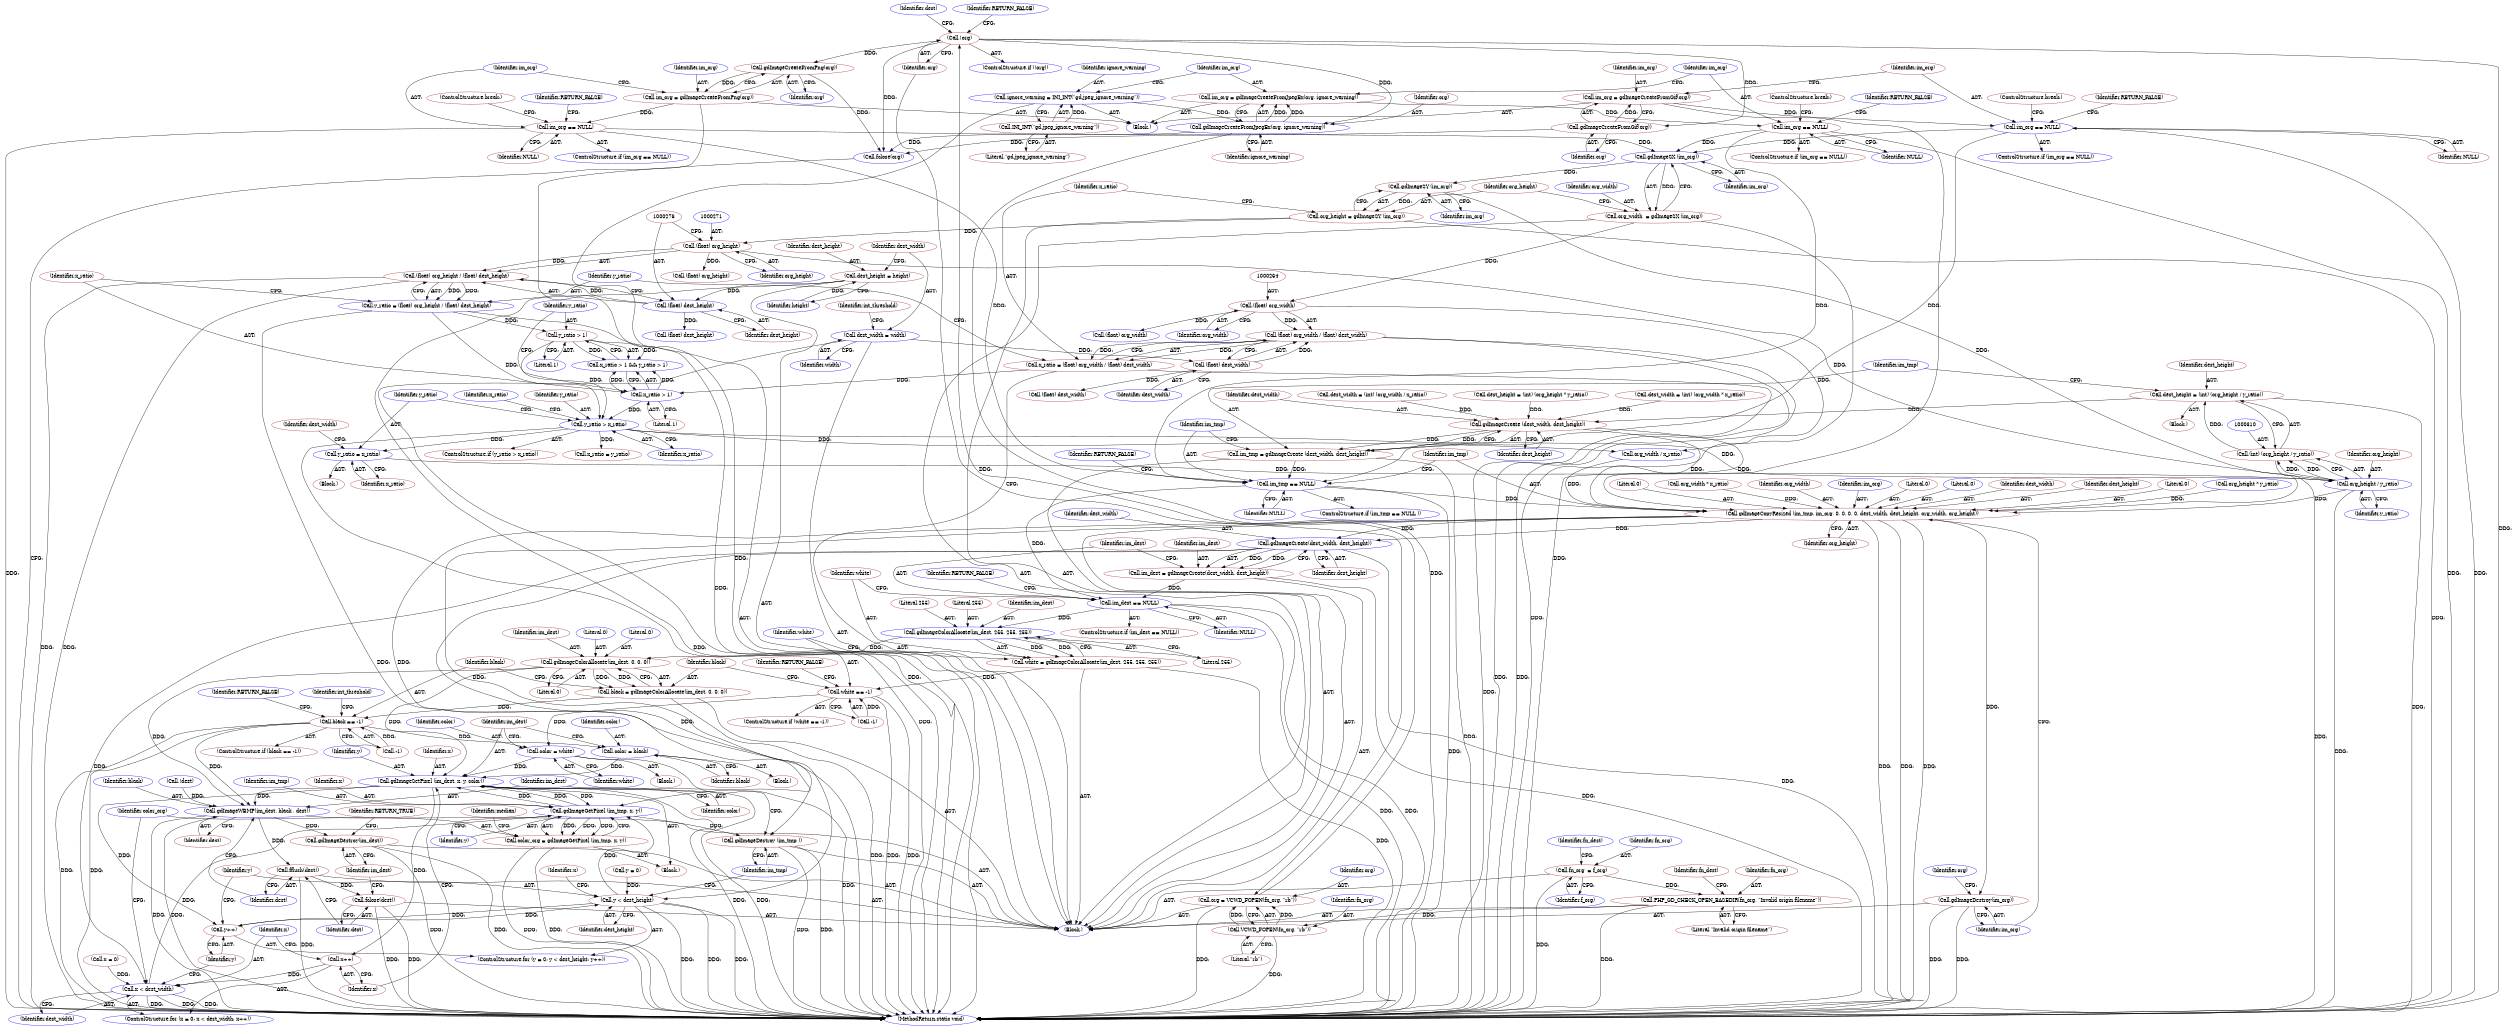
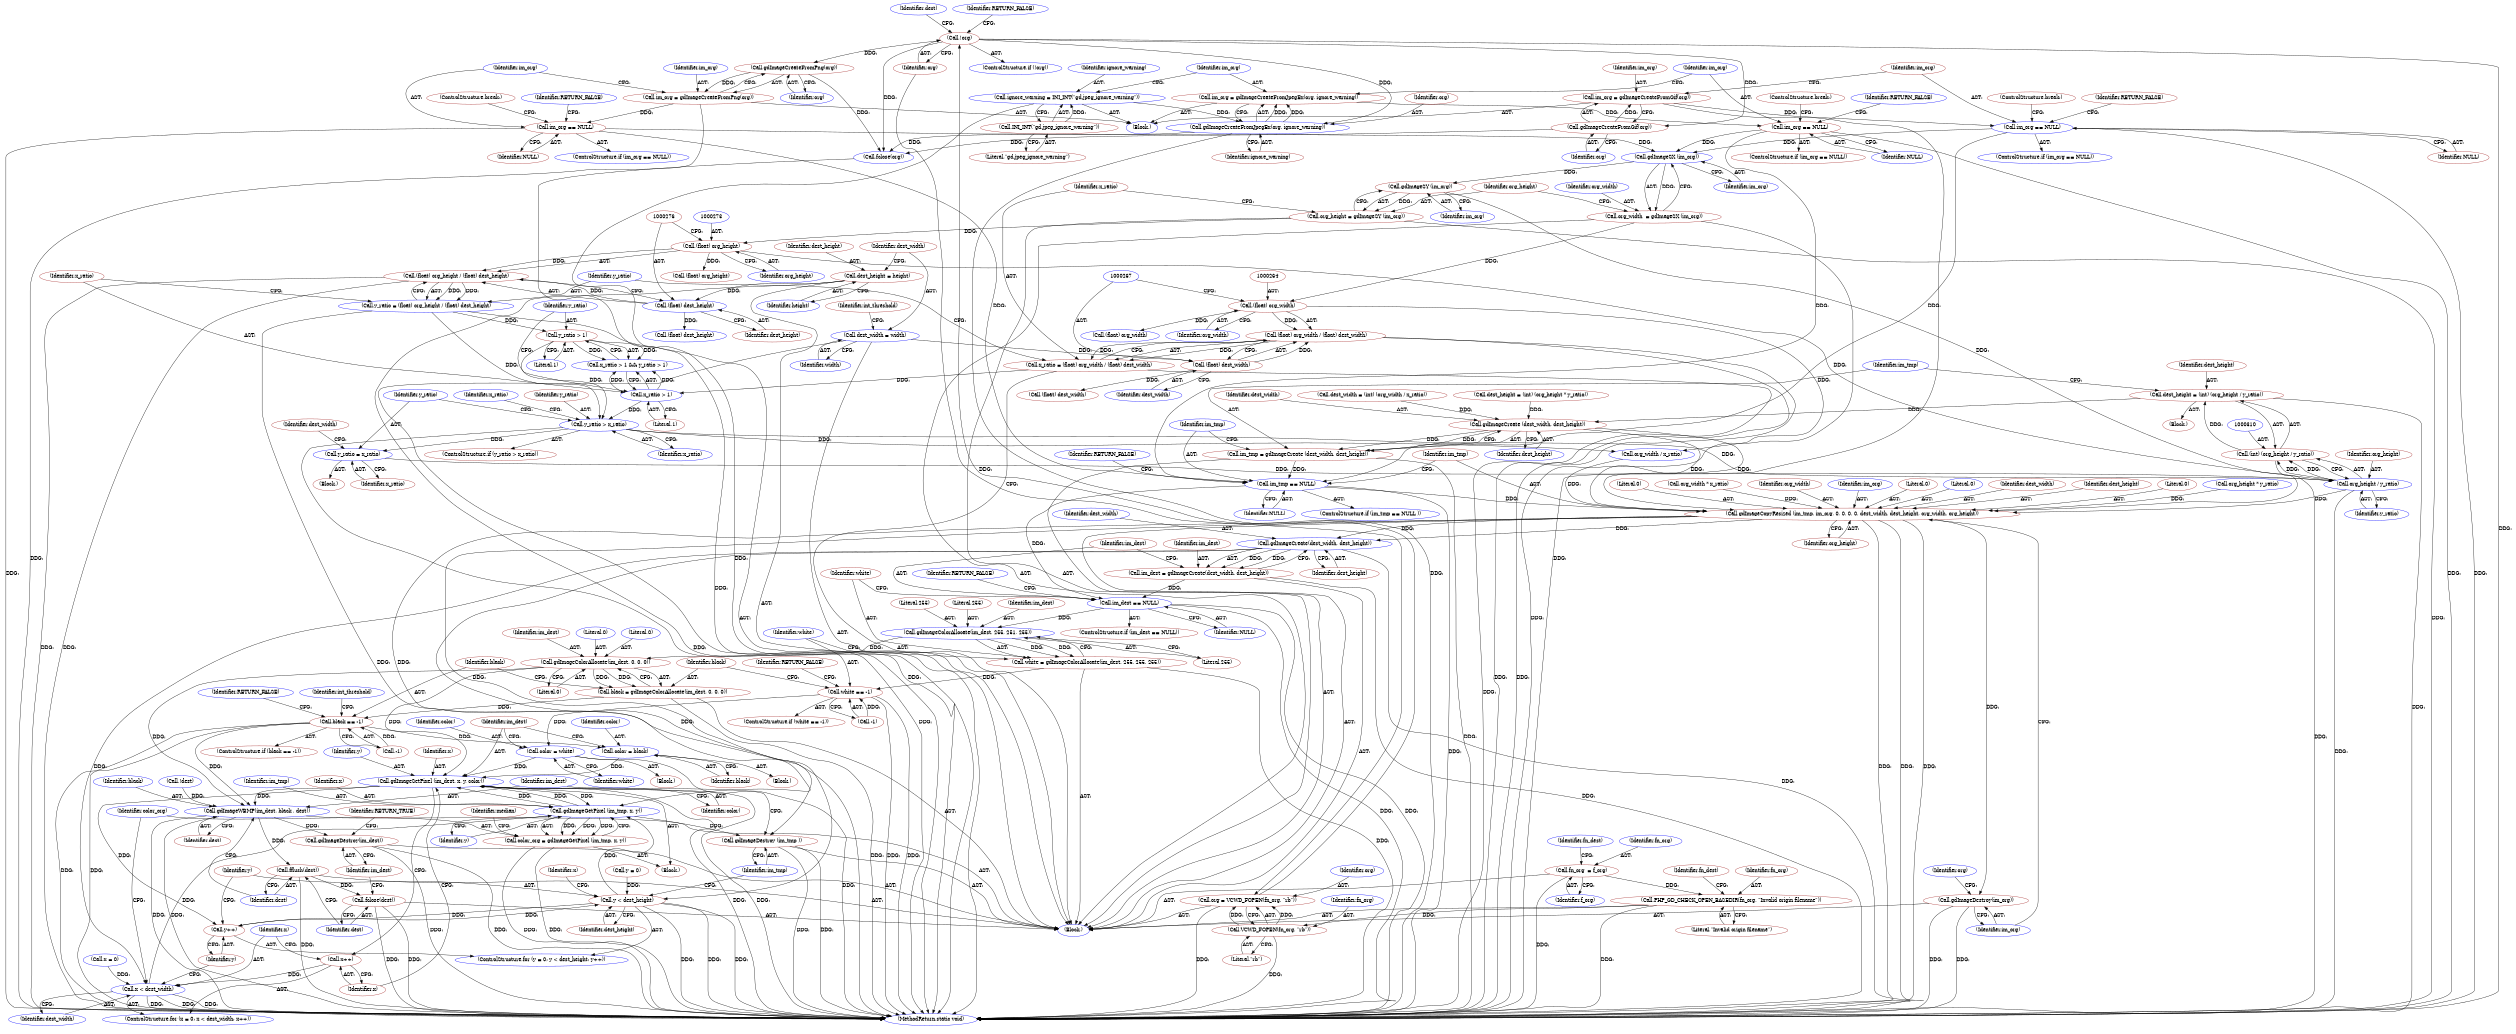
node "1000271": label "1000271" -> "1000273"
node "1000267": added
edge "(Identifier,height)" -> "(Call,dest_height = height)": label "DDG: " -> "AST: "
node "(Call,dest_width = (int) (org_width * x_ratio))": removed
edge "(Call,dest_height = (int) (org_height / y_ratio))" -> "(Call,(int) (org_height / y_ratio))": label "CFG: " -> "AST: "
node "(Call,x_ratio = y_ratio)": removed
edge "(Call,im_org = gdImageCreateFromPng(org))" -> "(MethodReturn,static void)": label "CFG: " -> "DDG: "
node "(Call,gdImageColorAllocate(im_dest, 255, 255, 255))": label "(Call,gdImageColorAllocate(im_dest, 255, 255, 255))" -> "(Call,gdImageColorAllocate(im_dest, 255, 251, 255))"
edge "(Call,gdImageSetPixel (im_dest, x, y, color))" -> "(Call,x++)": label "DDG: " -> "CFG: "
node "(Call,x = 0)": color brown -> blue
